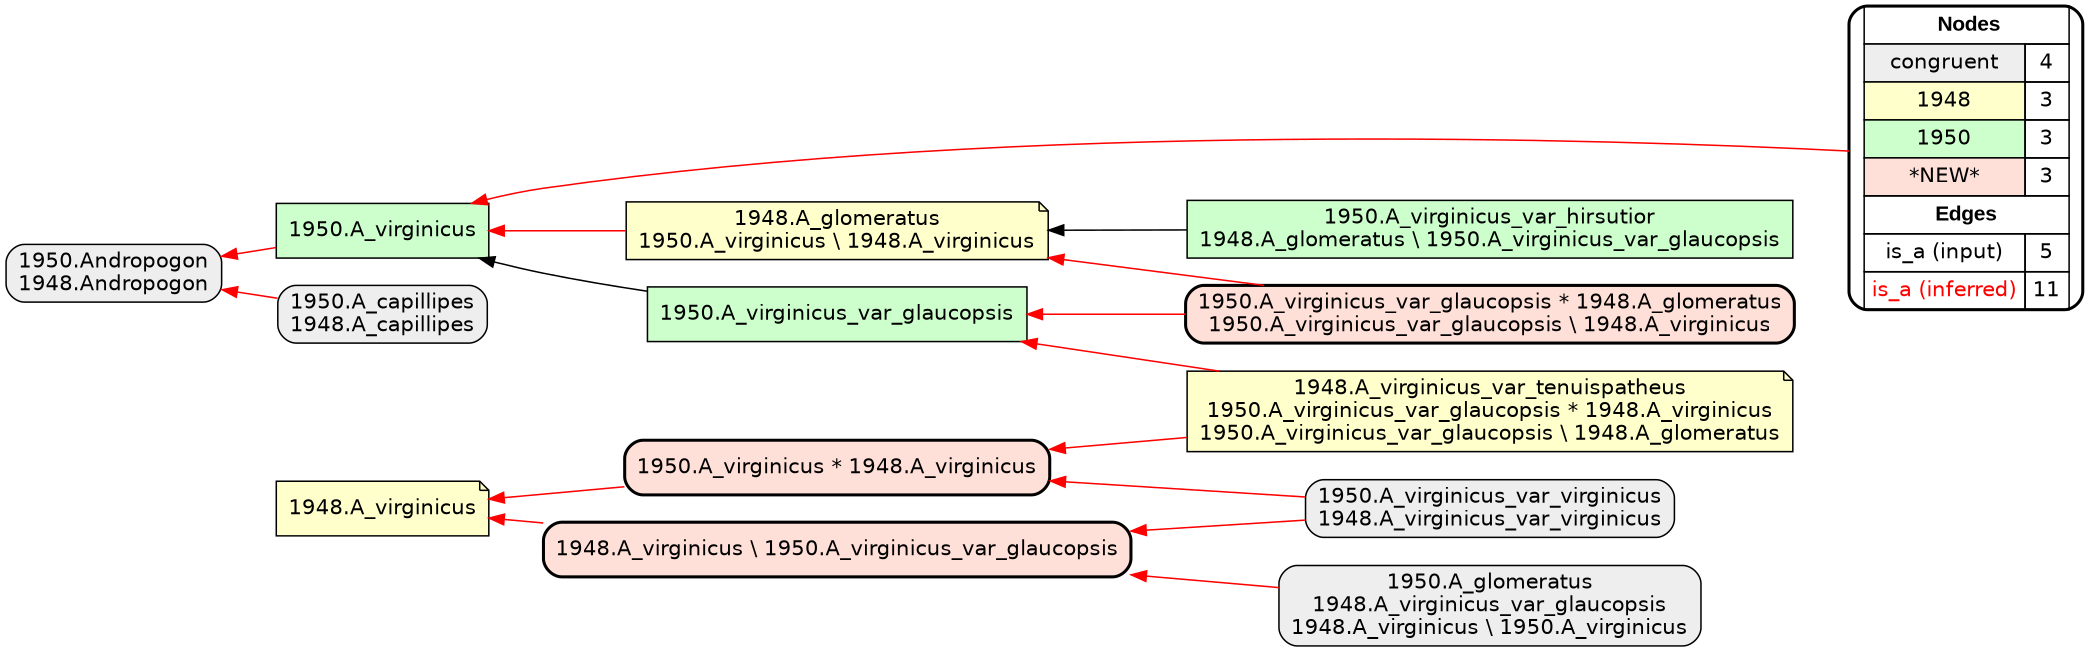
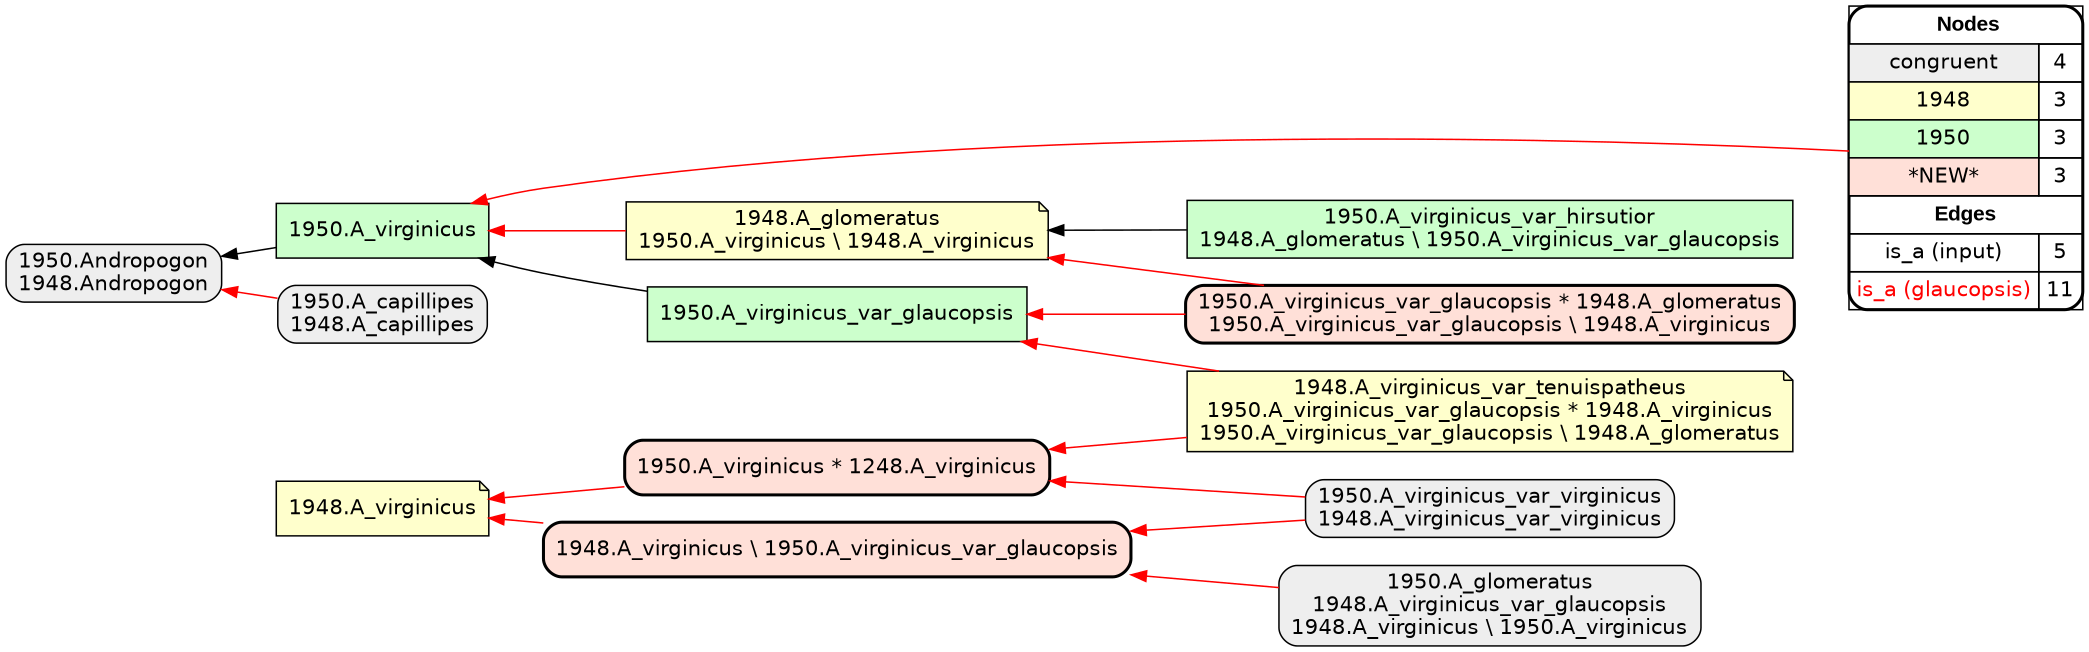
edge "1950.A_virginicus" -> "1950.Andropogon 1948.Andropogon": color #ff0000 -> #000000
node "Nodes": text "is_a (inferred)" -> "is_a (glaucopsis)"
node "1950.A_virginicus * 1948.A_virginicus": label "1950.A_virginicus * 1948.A_virginicus" -> "1950.A_virginicus * 1248.A_virginicus"
